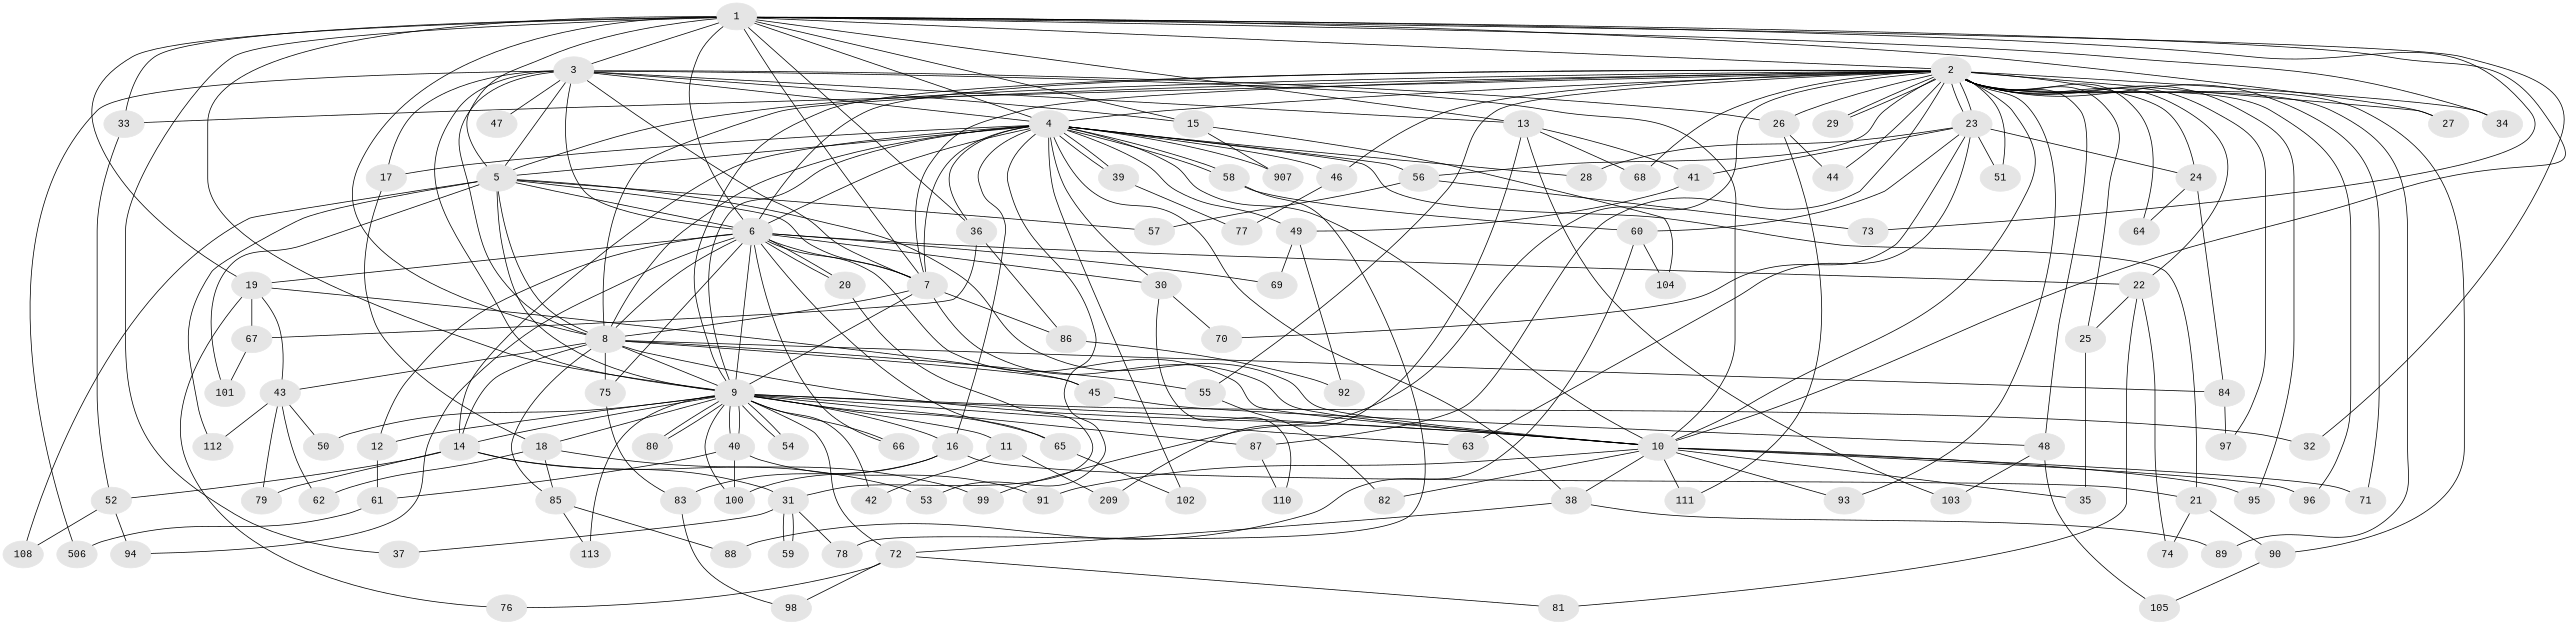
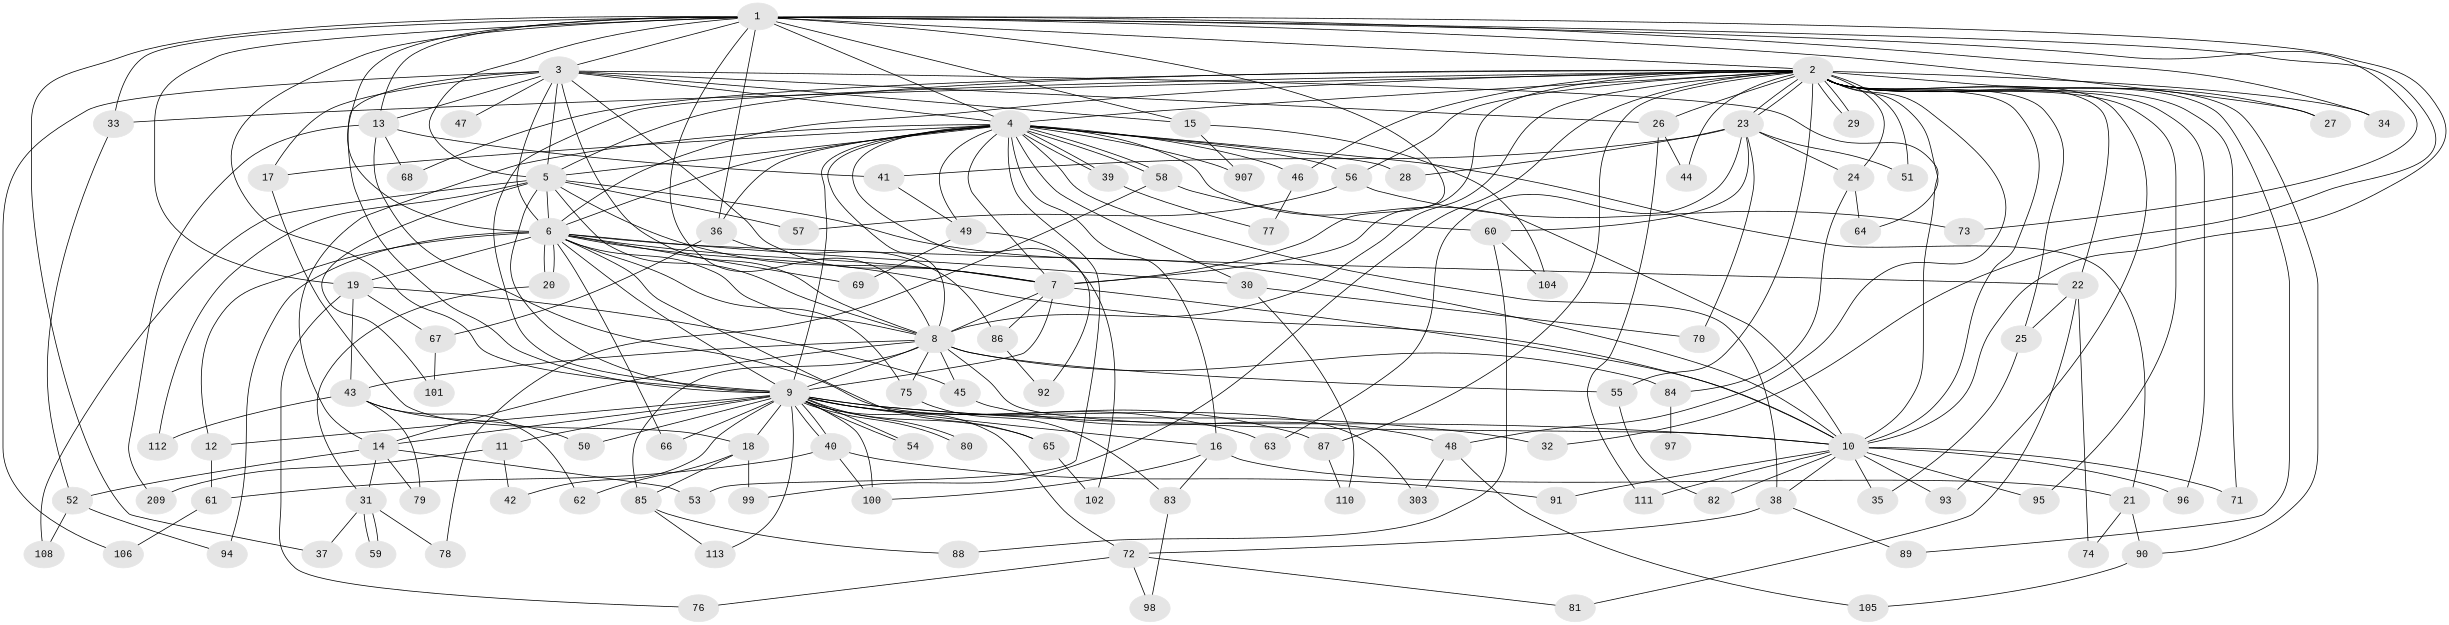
edge "2" -- "97": removed
node "103": label "103" -> "303"
node "506": label "506" -> "106"
